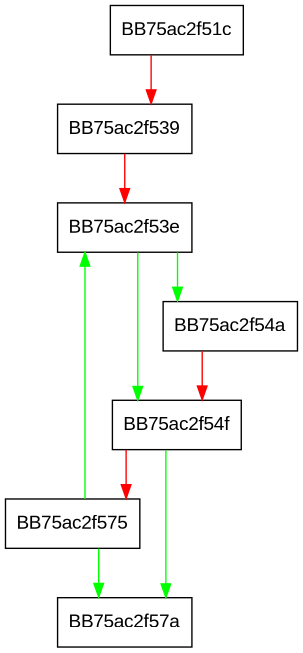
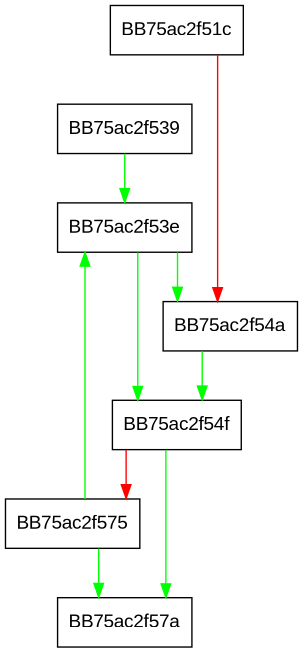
edge "BB75ac2f51c" -> "BB75ac2f539": now "BB75ac2f51c" -> "BB75ac2f54a"
edge "BB75ac2f539" -> "BB75ac2f53e": color red -> green
edge "BB75ac2f54a" -> "BB75ac2f54f": color red -> green
